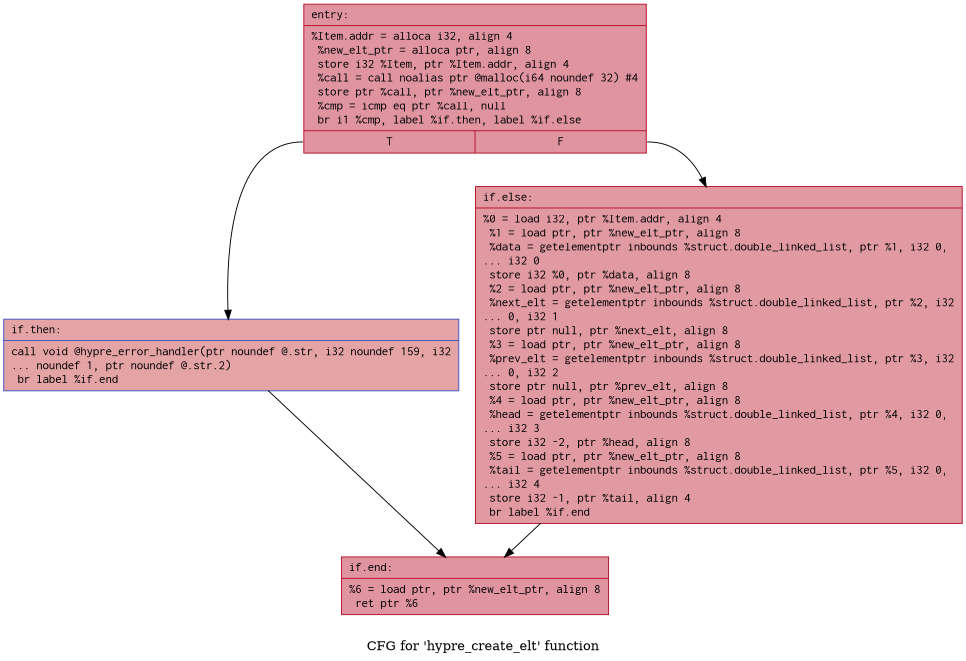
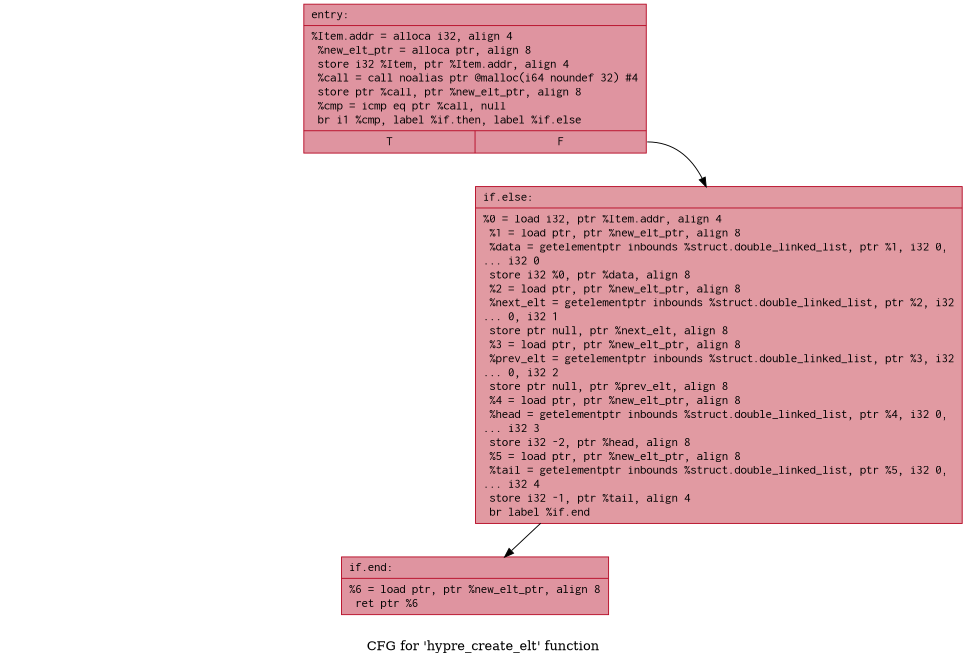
node "if.then:": removed
